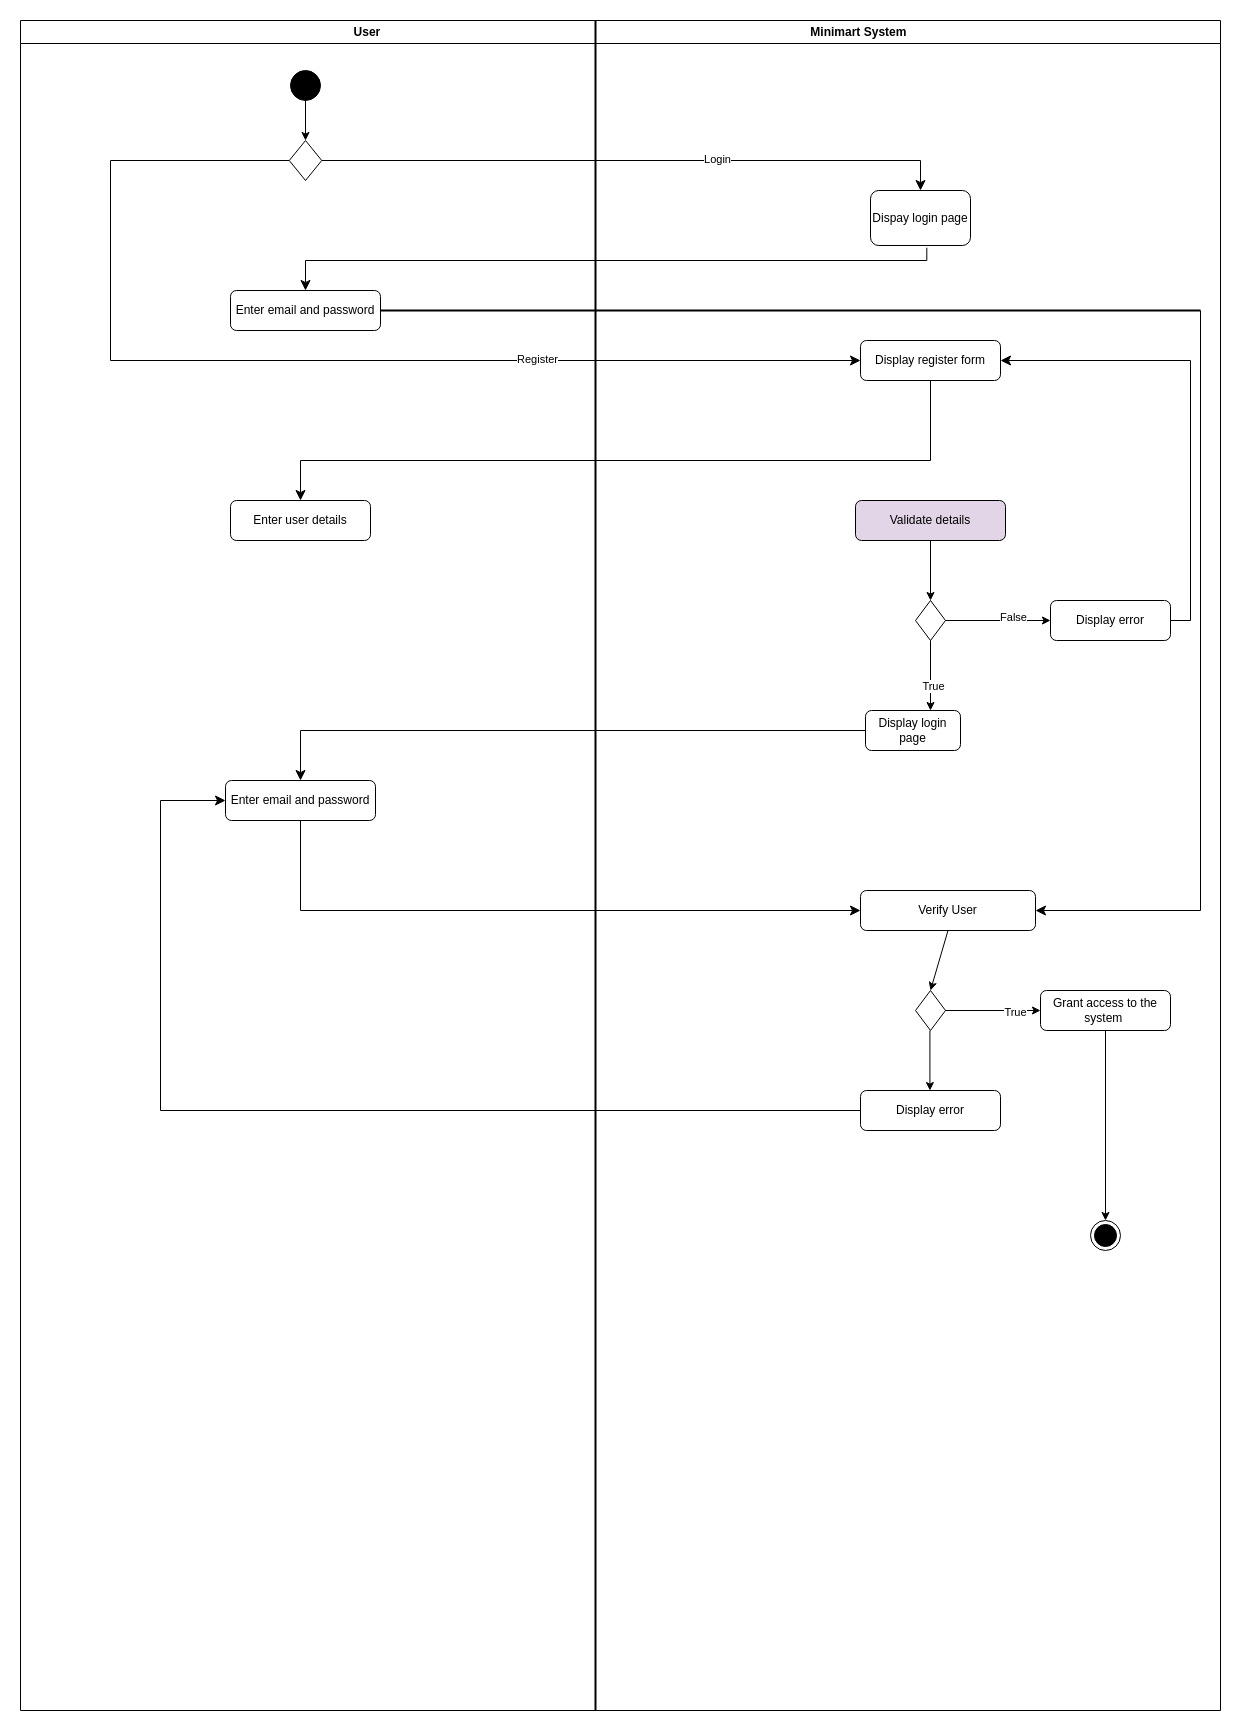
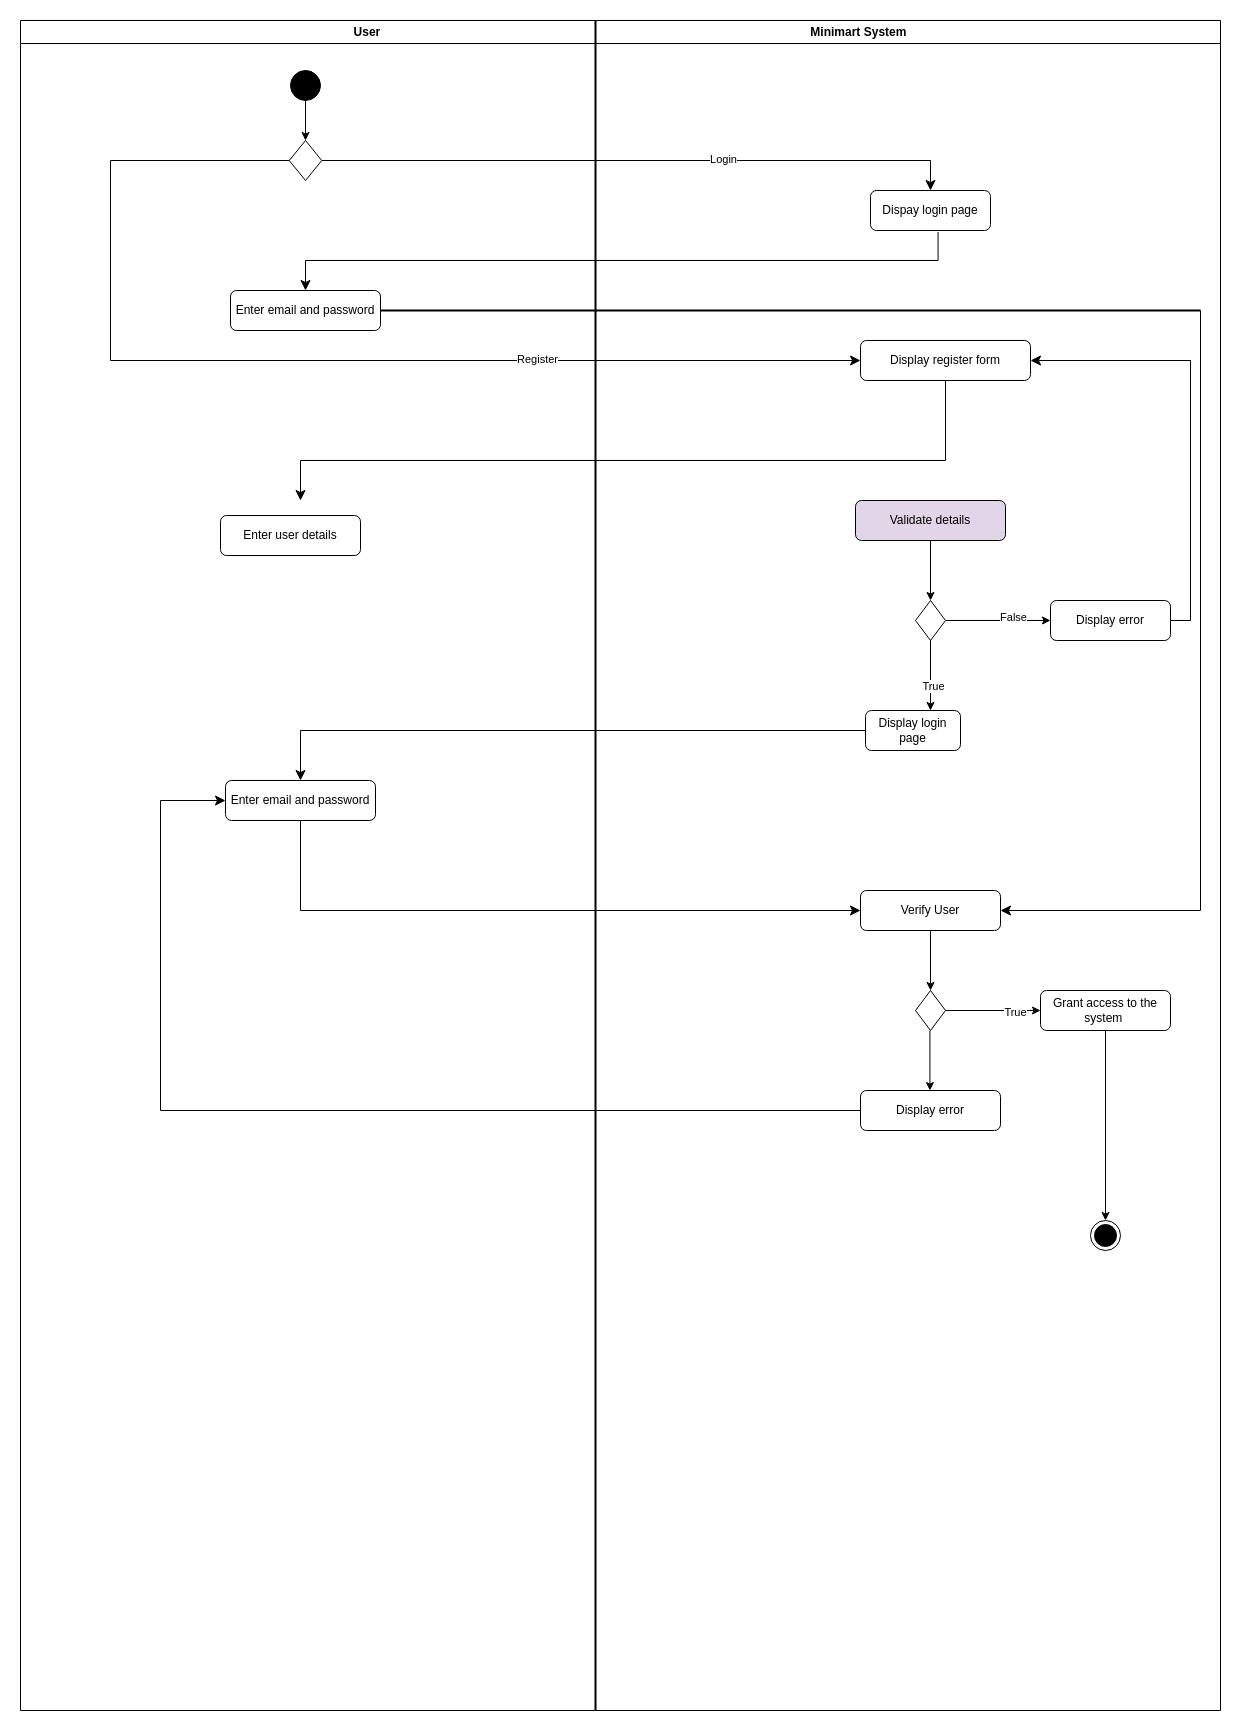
node "Dispay login page": size 100x55 -> 120x40
node "Display register form": size 140x40 -> 170x40
node "Enter user details": moved (301, 521) -> (291, 536)
node "Verify User": size 175x40 -> 140x40
